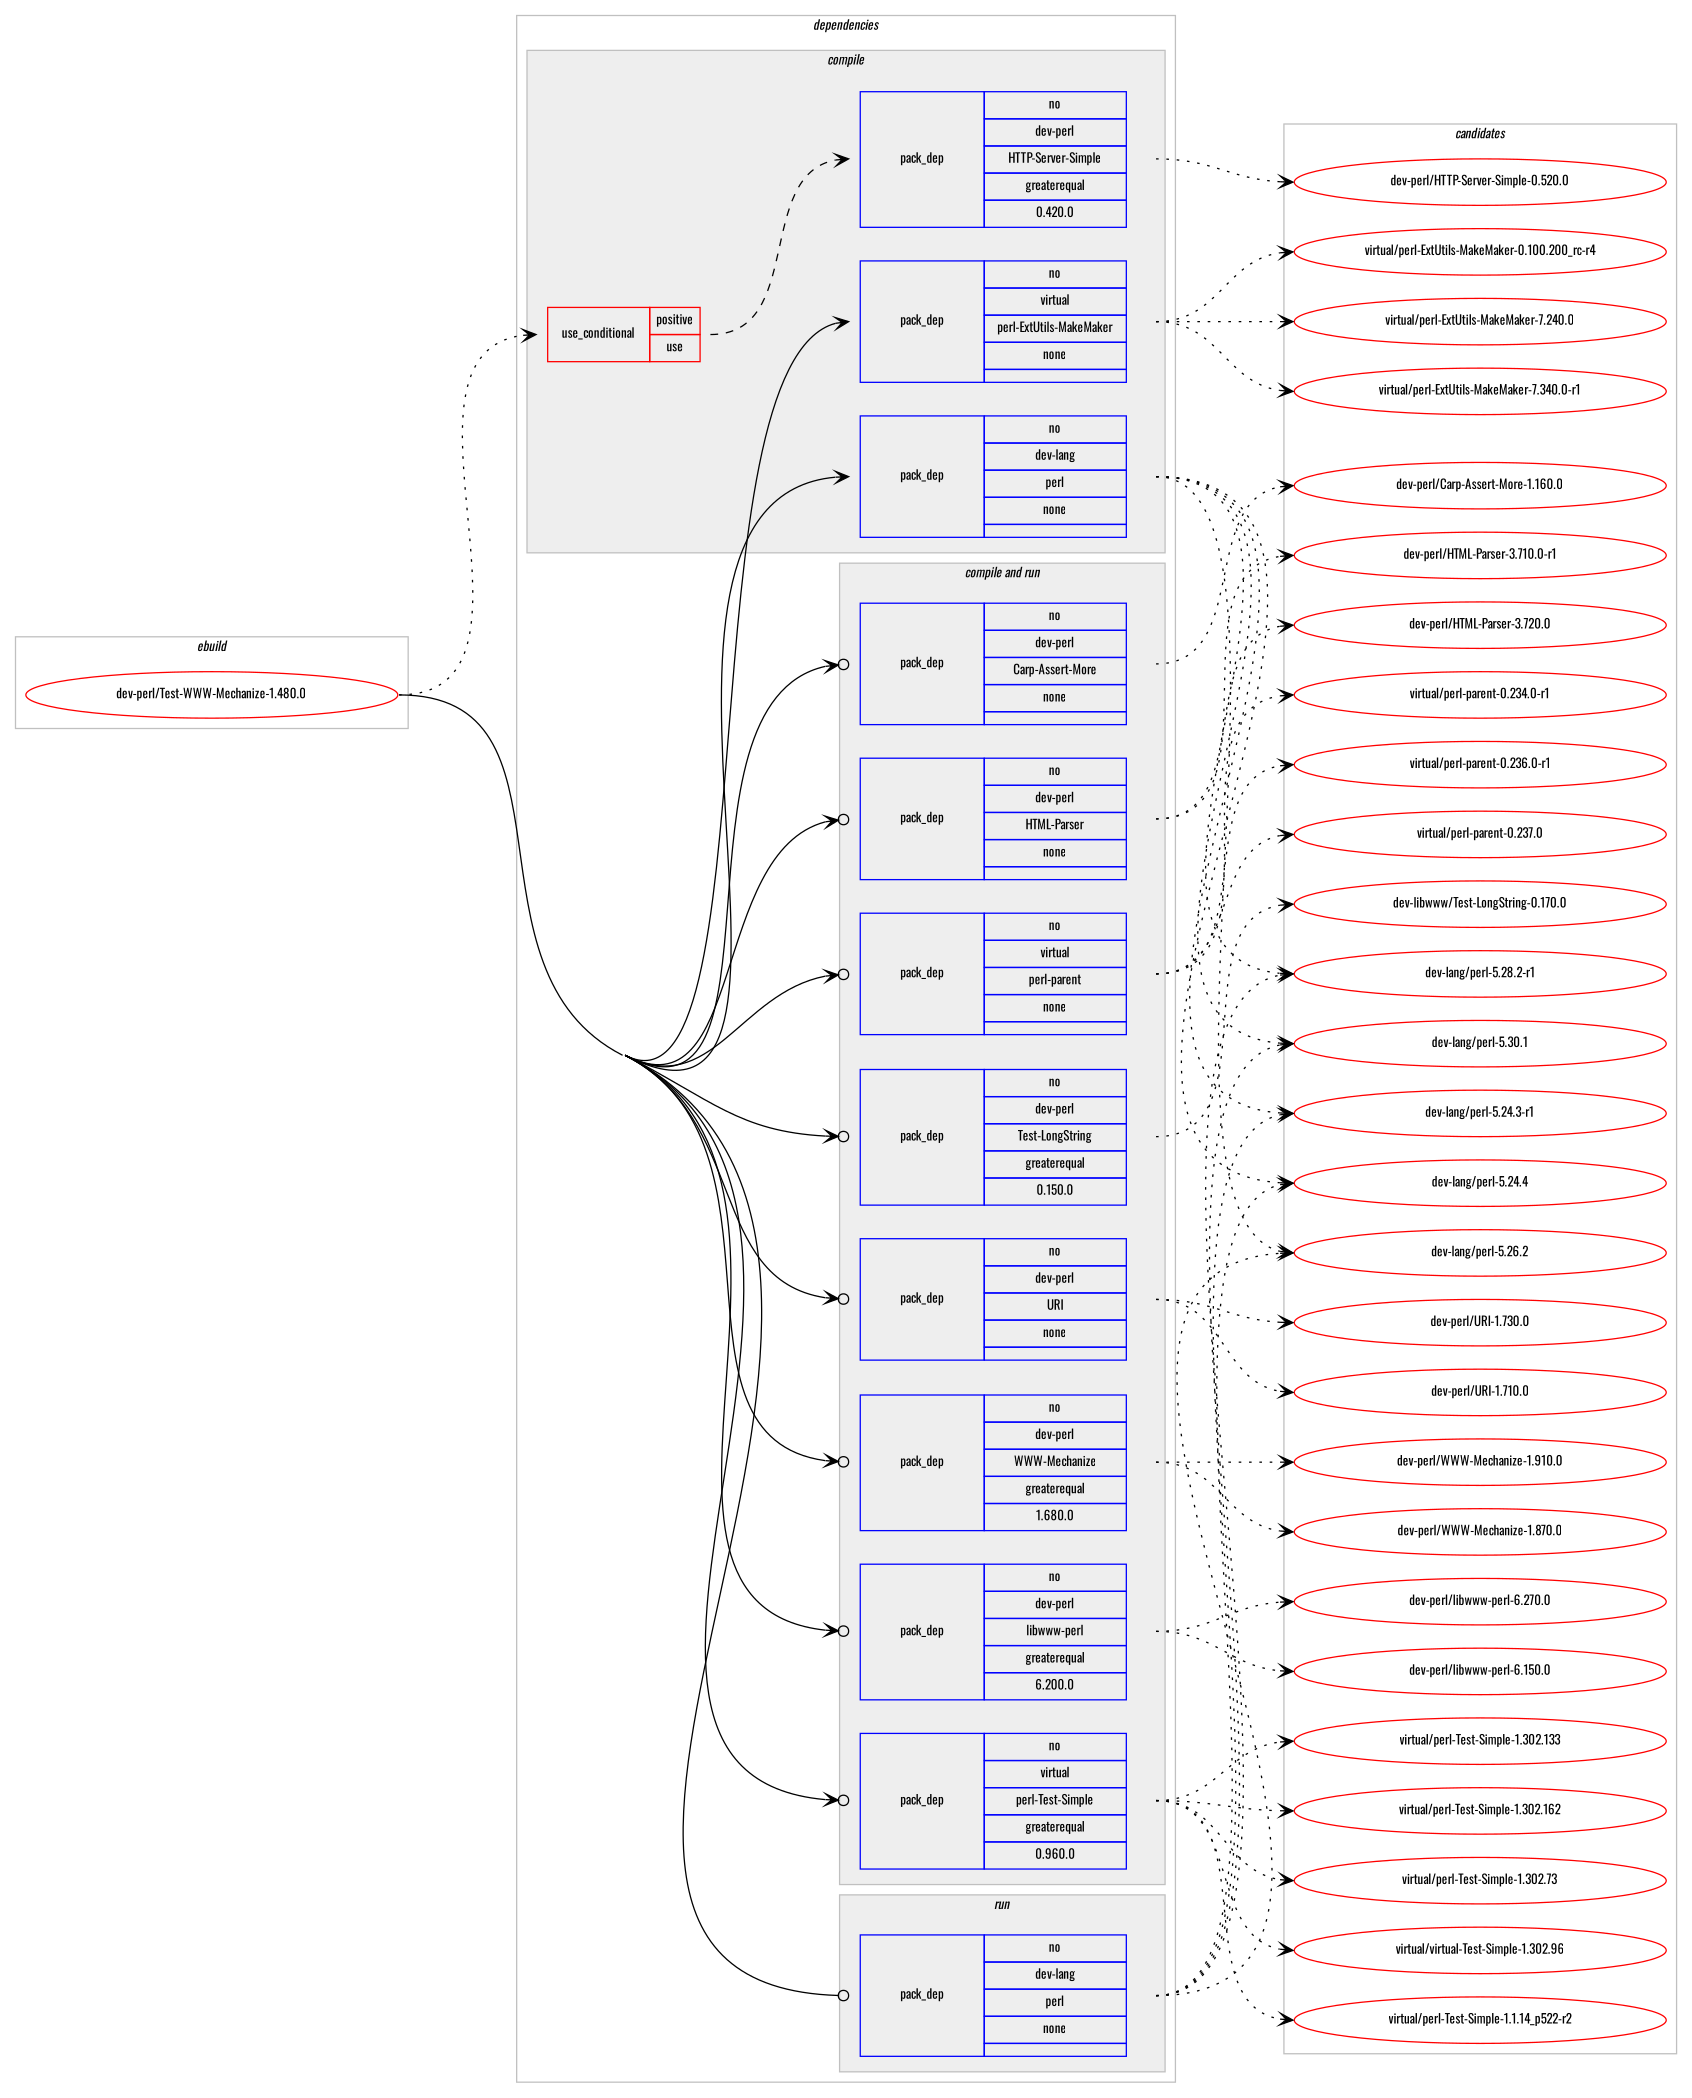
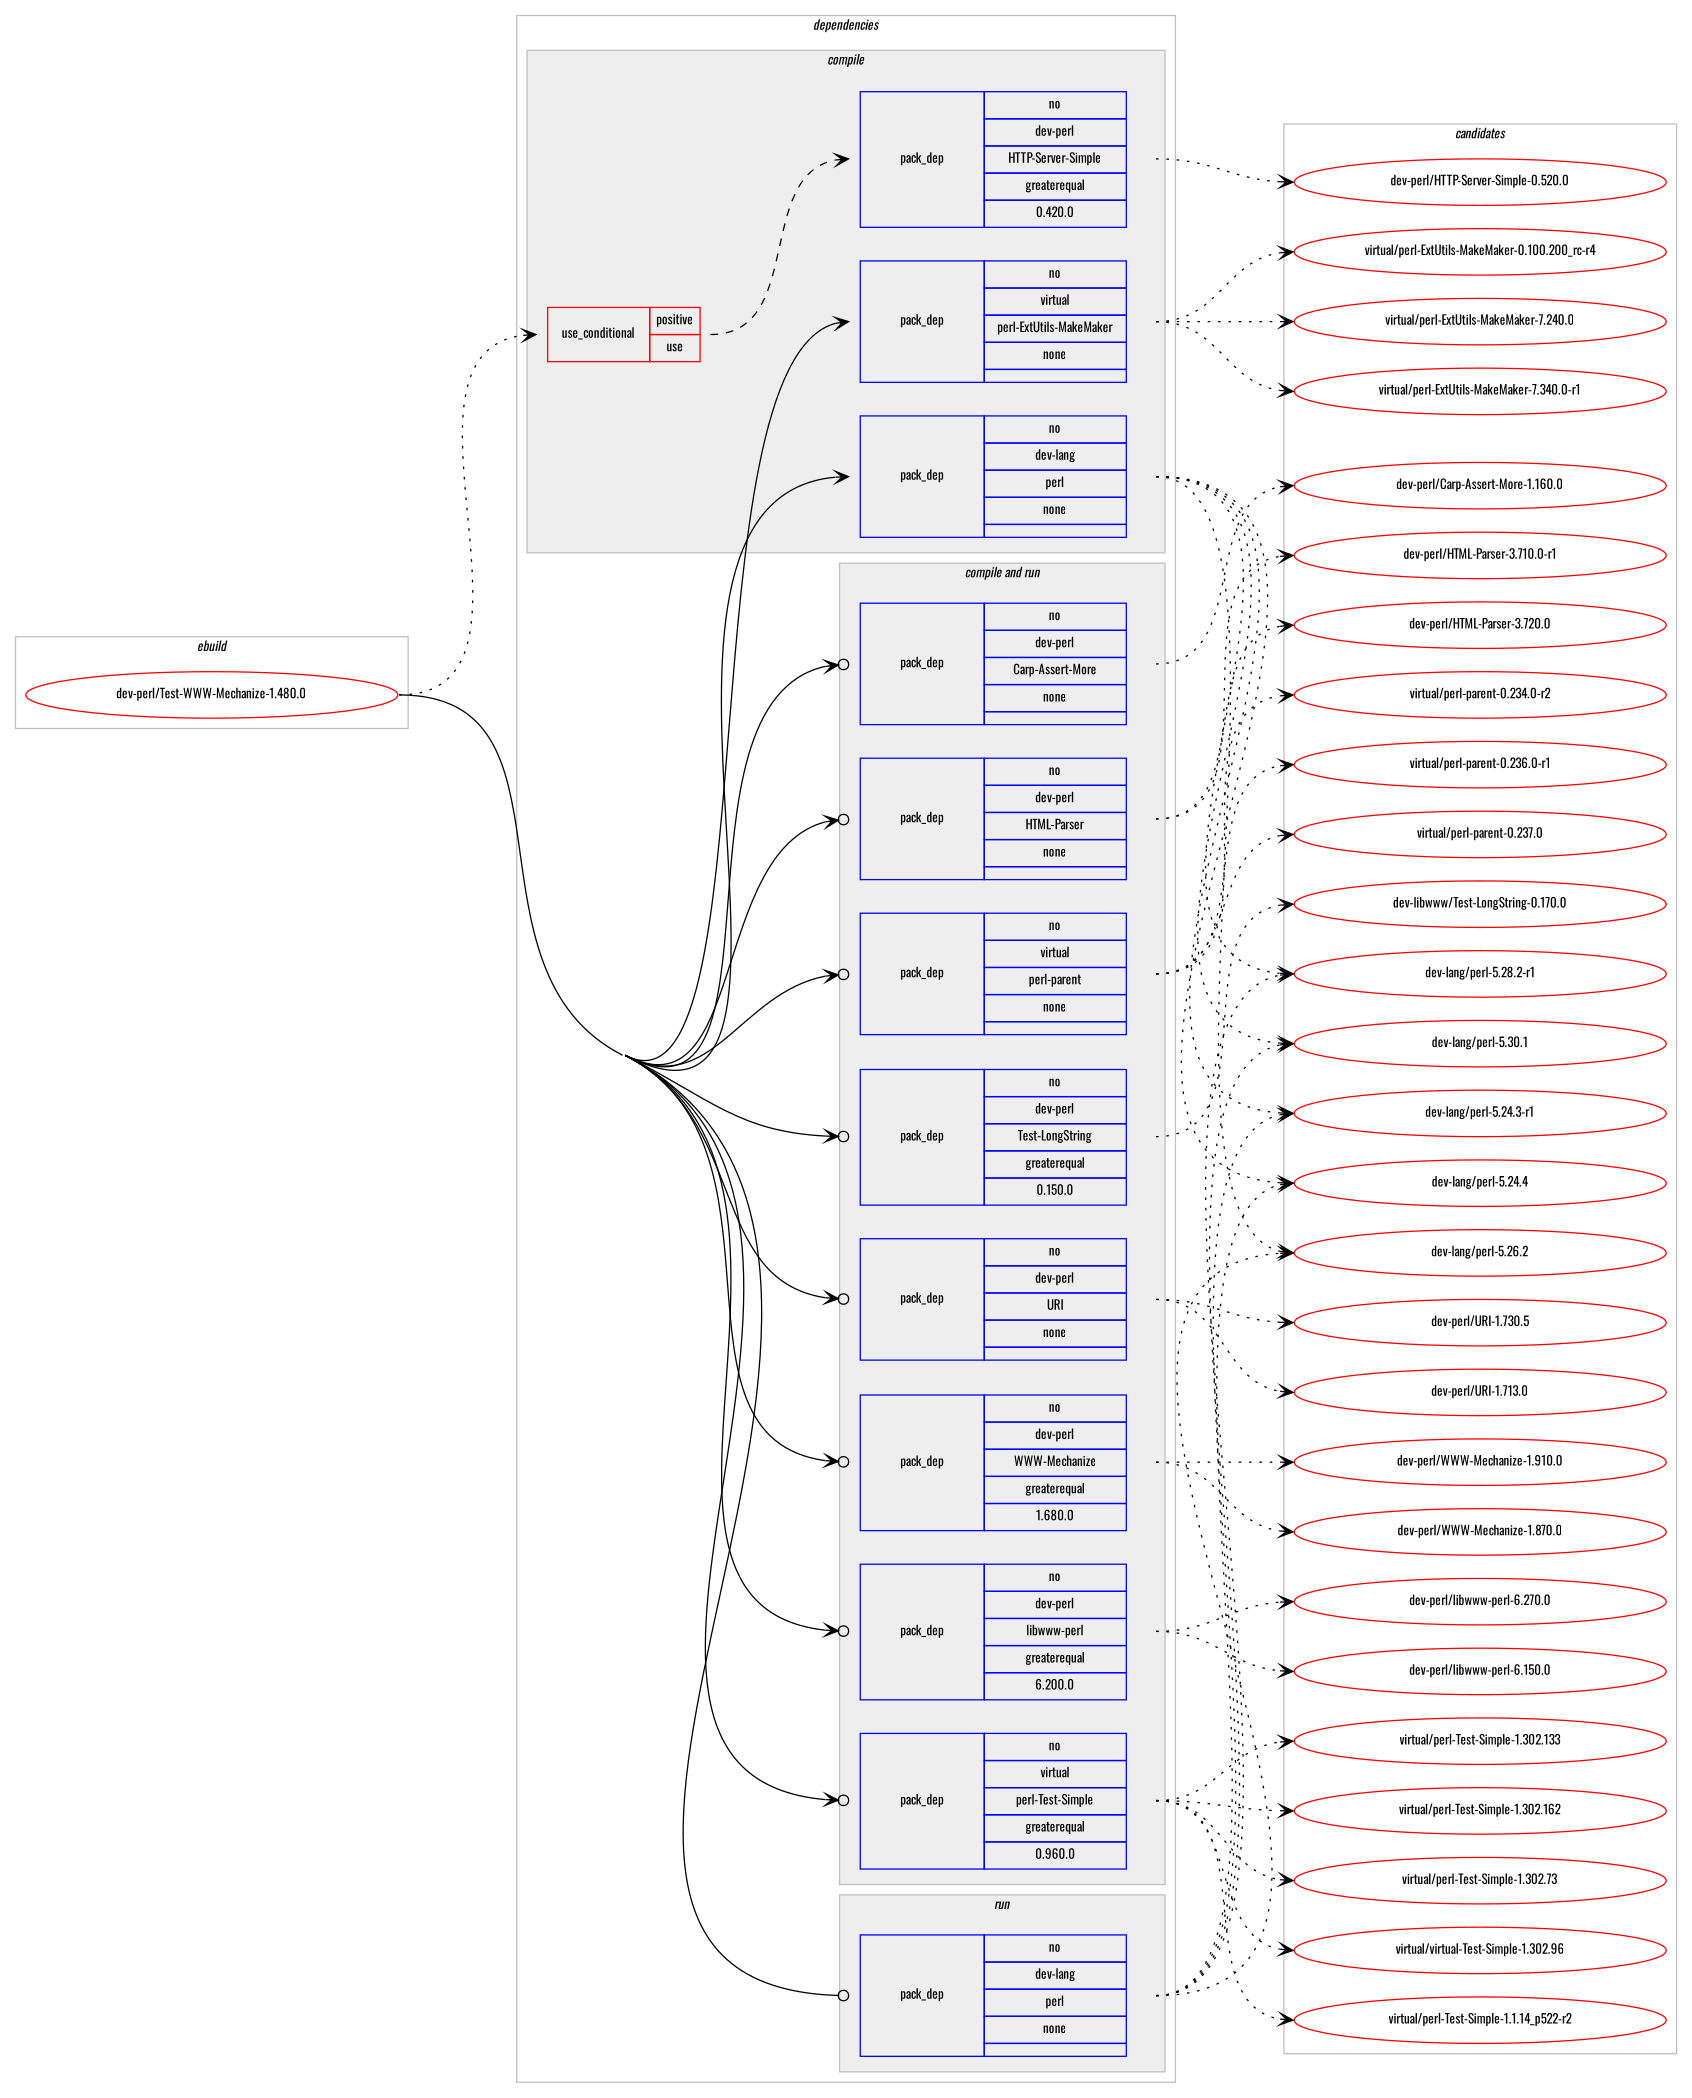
node "virtual/perl-parent-0.234.0-r1": label "virtual/perl-parent-0.234.0-r1" -> "virtual/perl-parent-0.234.0-r2"
node "dev-perl/URI-1.730.0": label "dev-perl/URI-1.730.0" -> "dev-perl/URI-1.730.5"
node "dev-perl/URI-1.710.0": label "dev-perl/URI-1.710.0" -> "dev-perl/URI-1.713.0"
